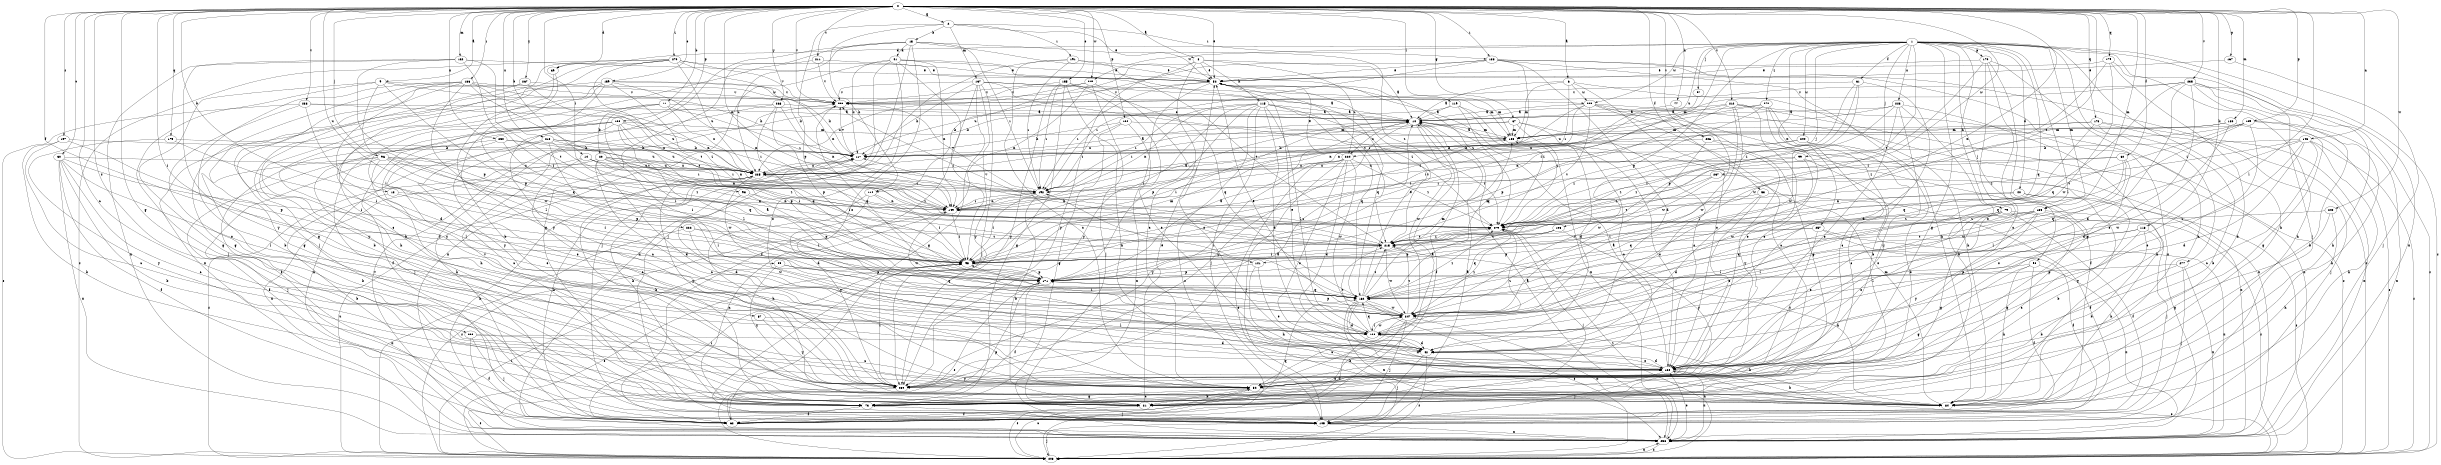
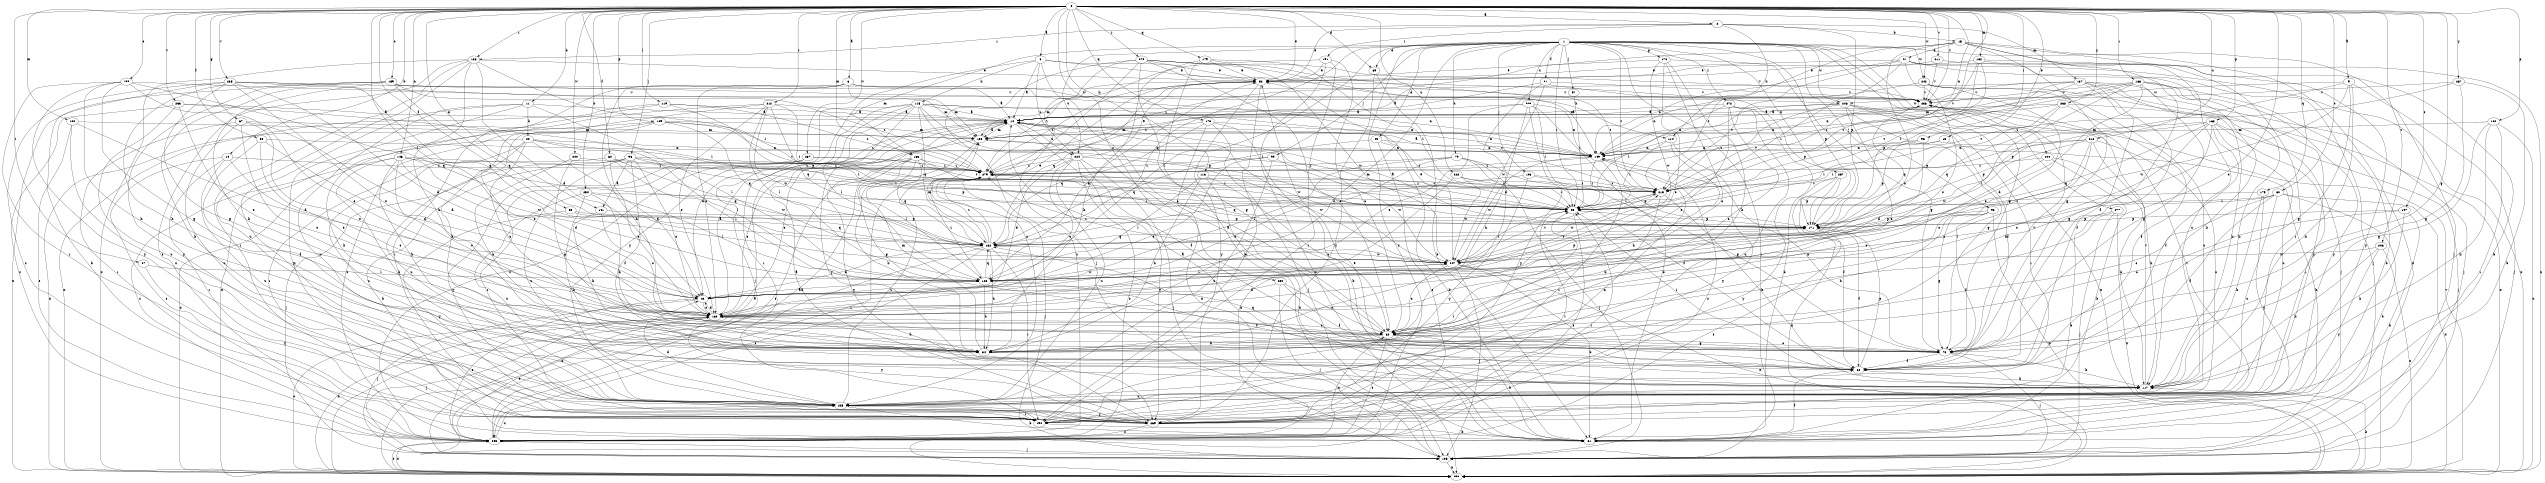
node "167": removed
node "77": removed
edge "268" -> "10": label "o" -> "a"
edge "138" -> "149": added, label "n"
edge "182" -> "215": removed, label "t"
